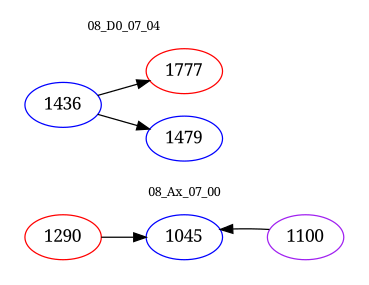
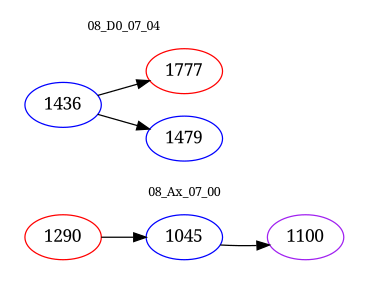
edge "1100" -> "1045": reversed
